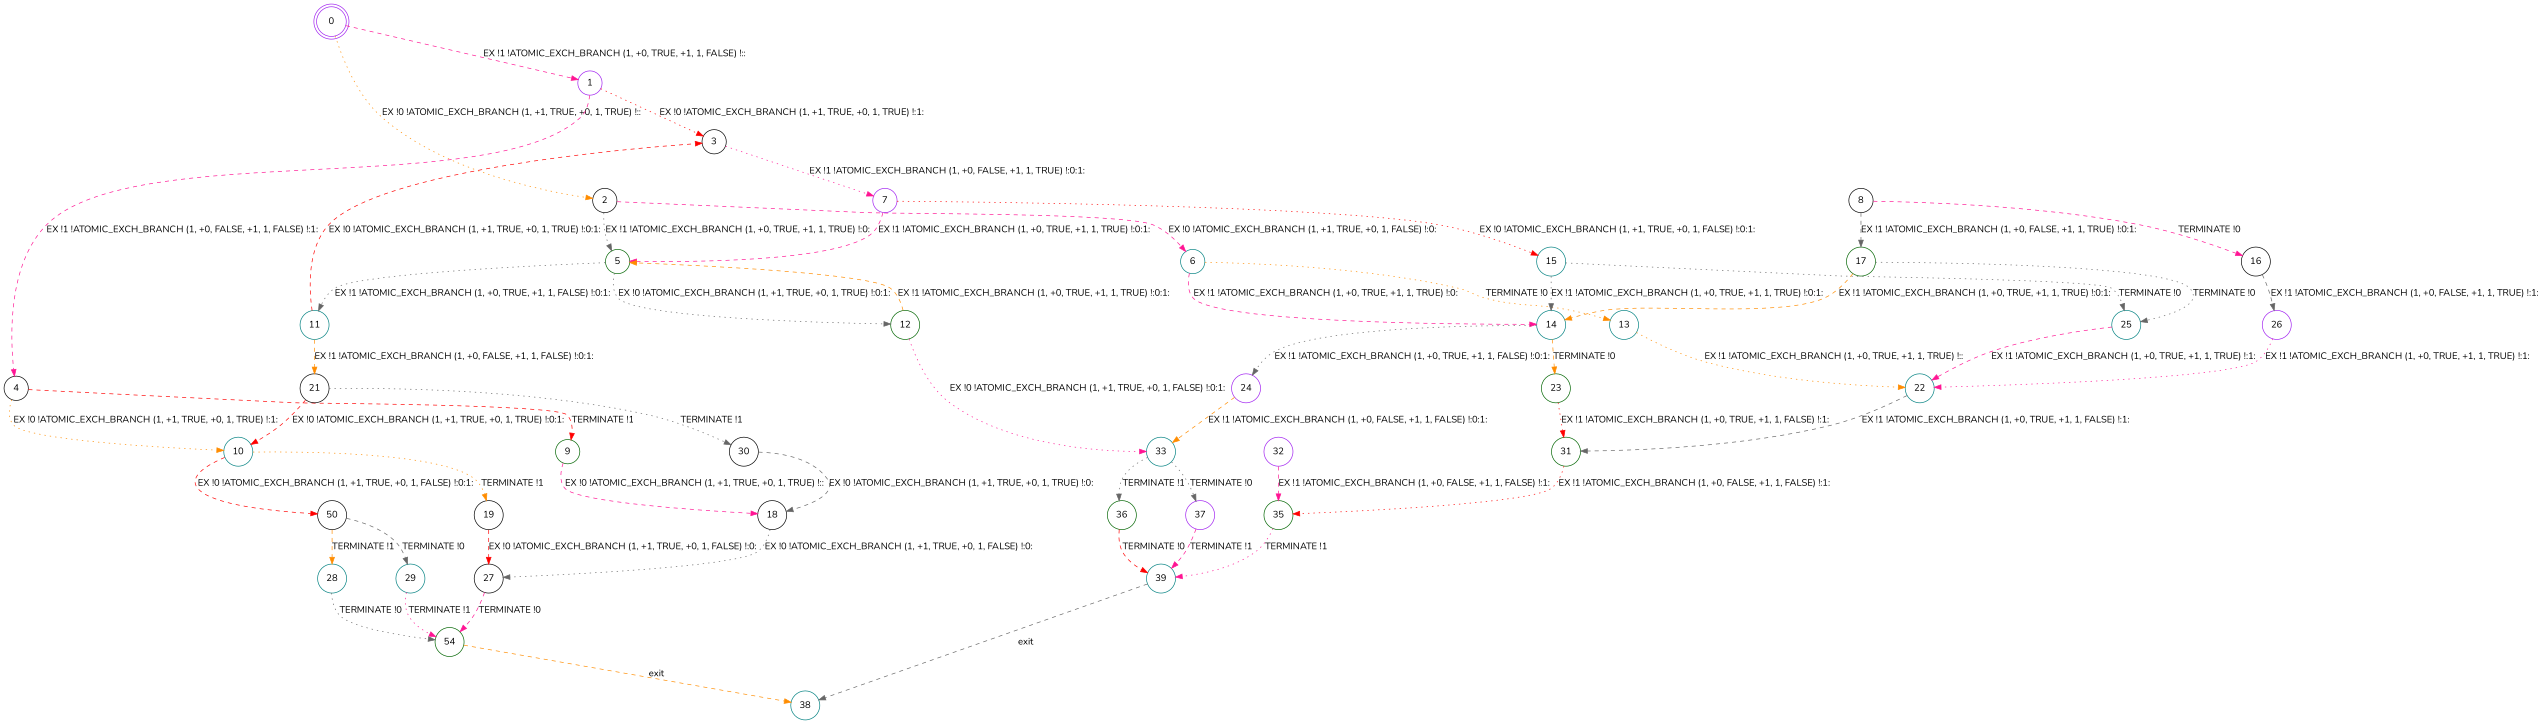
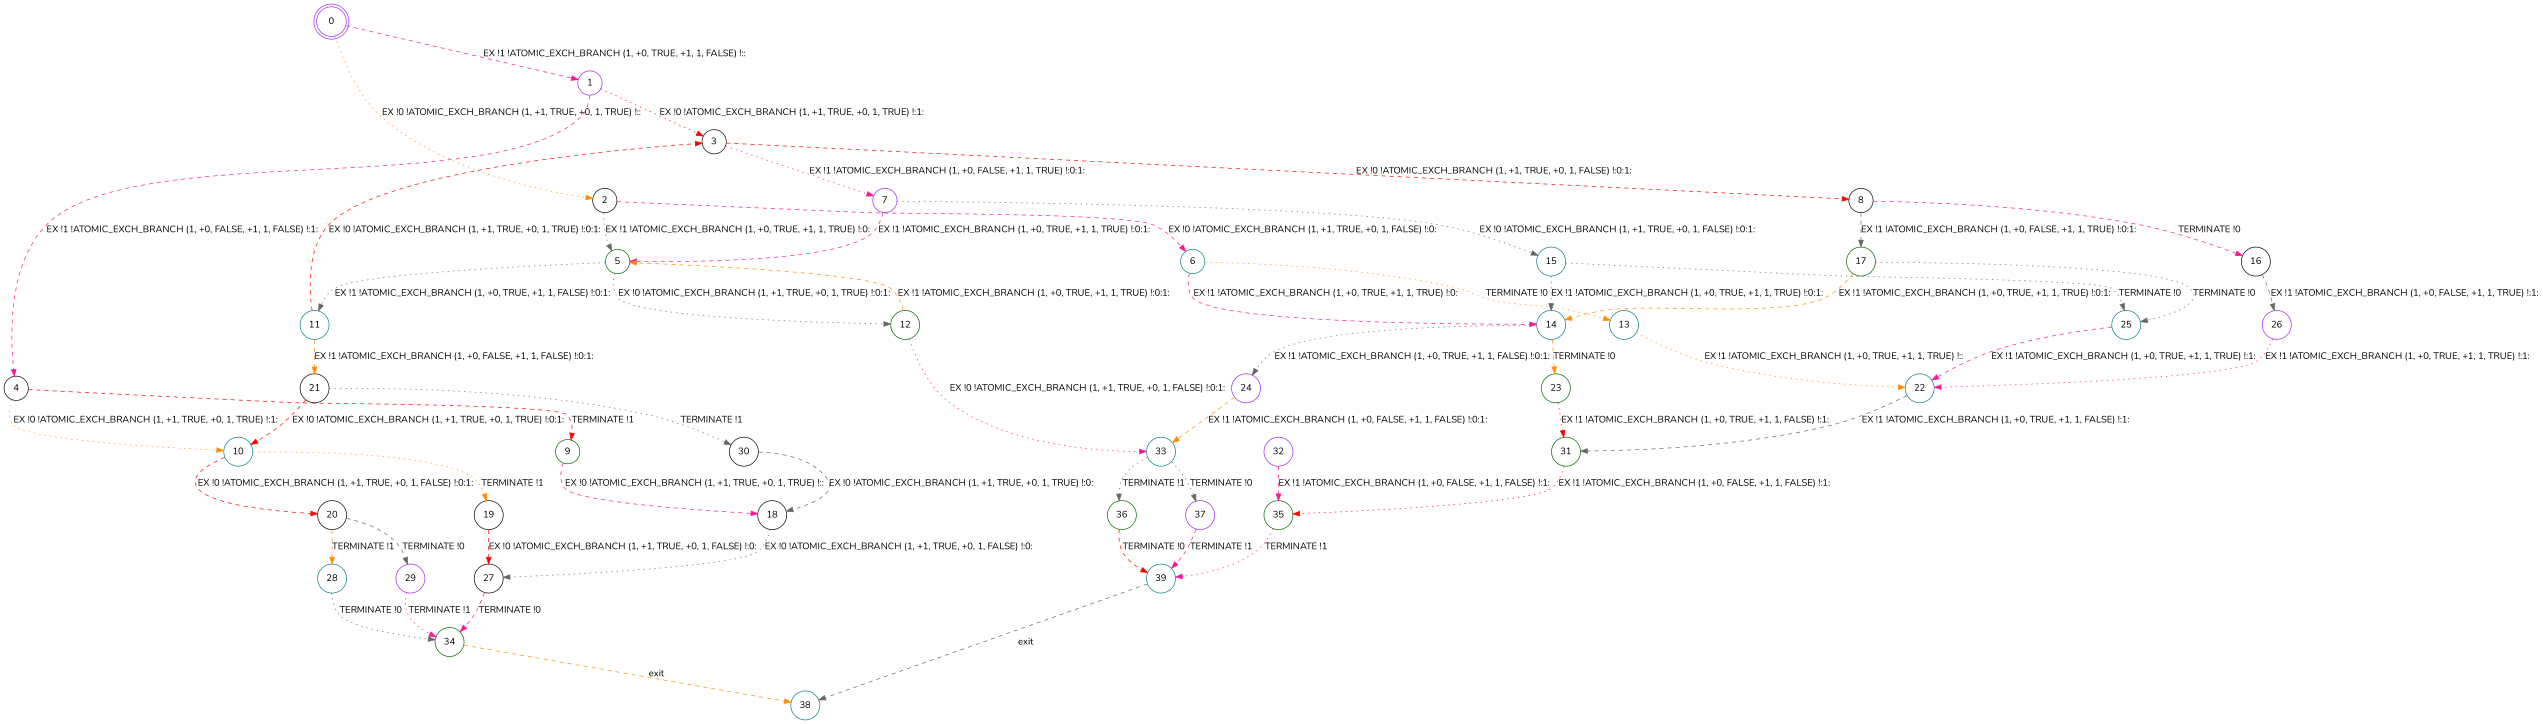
edge "3" -> "8": added, label "EX !0 !ATOMIC_EXCH_BRANCH (1, +1, TRUE, +0, 1, FALSE) !:0:1:"
edge "7" -> "15": color red -> gray40
node "50": label "50" -> "20"
node "29": color teal -> purple
node "54": label "54" -> "34"
